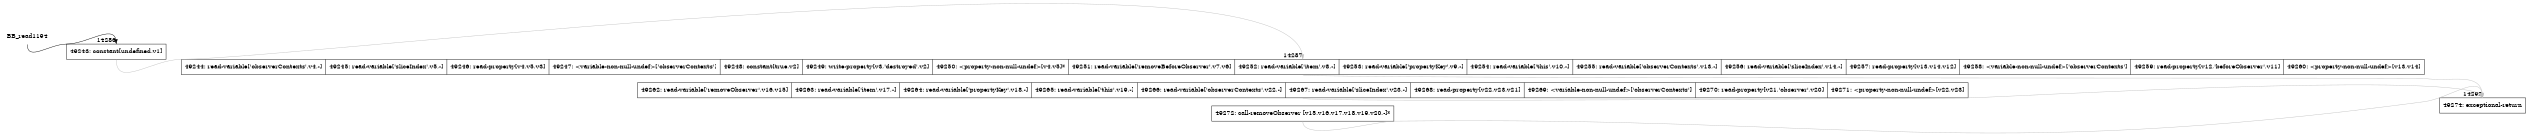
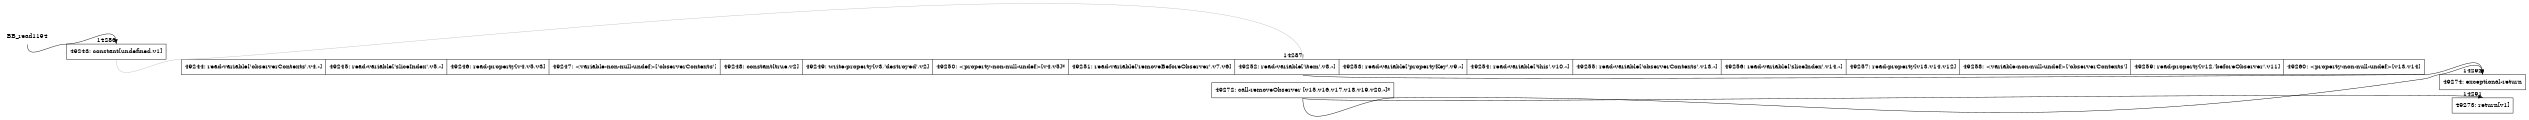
edge "49244: read-variable['observerContexts',v4,-]" -> "49274: exceptional-return": color gray -> black
node "49262: read-variable['removeObserver',v16,v15]": removed
node "49273: return[v1]": added
edge "49272: call-removeObserver [v15,v16,v17,v18,v19,v20,-]*" -> "49274: exceptional-return": color gray -> black
